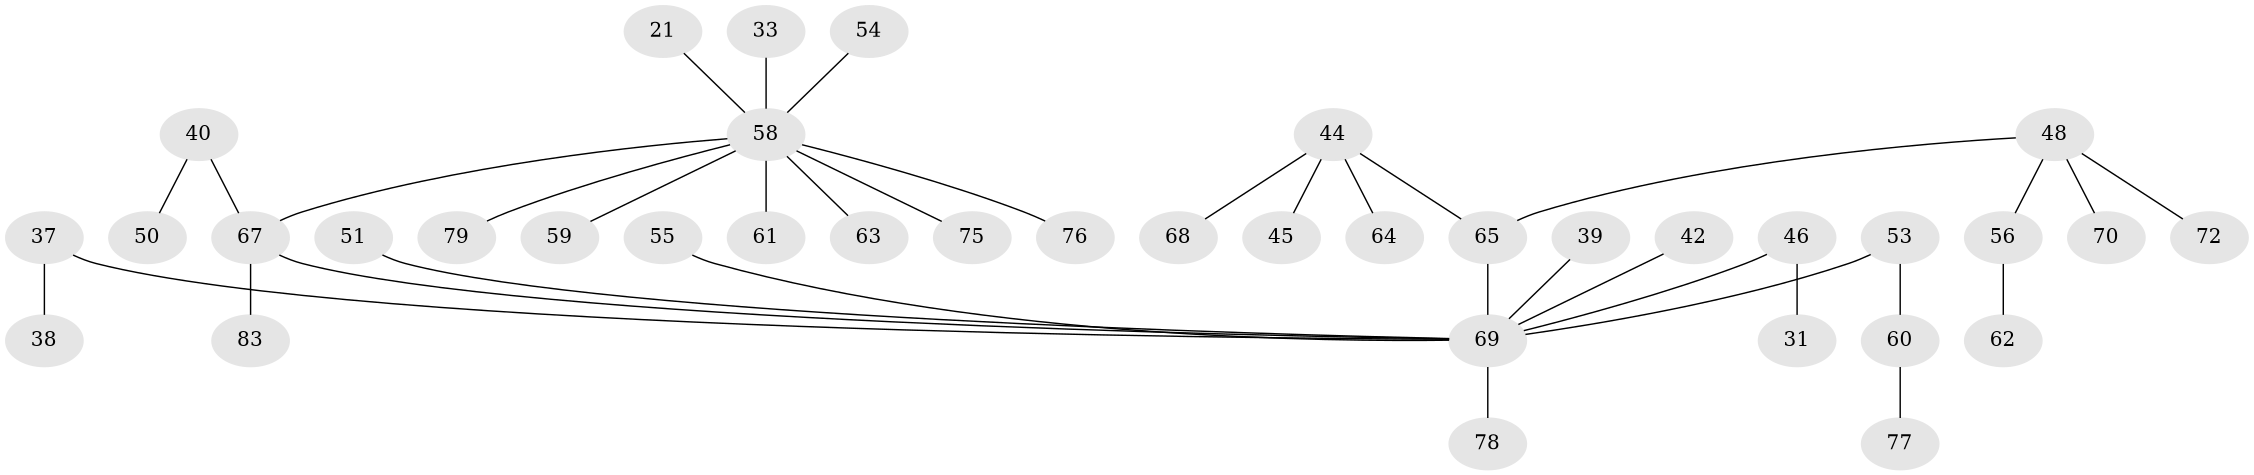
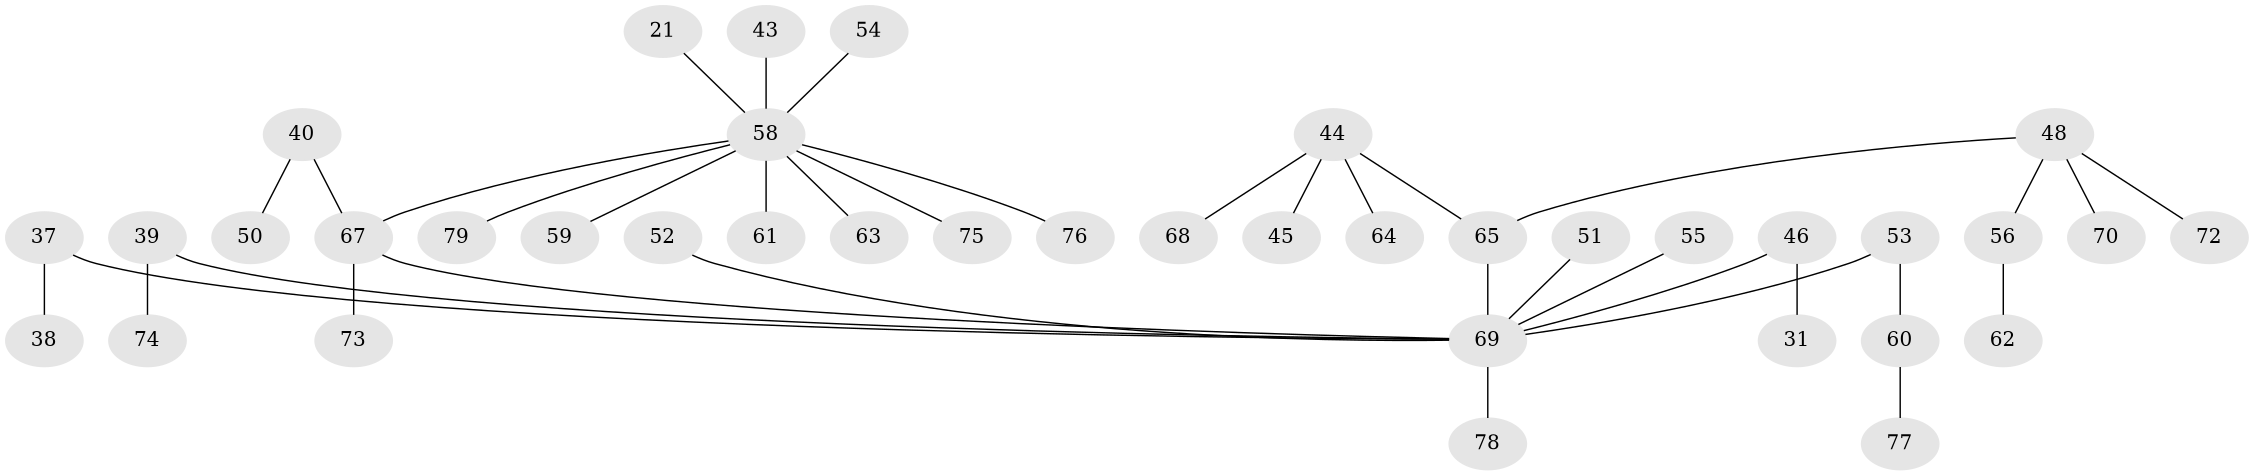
node "33": label "33" -> "43"
node "42": label "42" -> "52"
node "74": added
node "83": label "83" -> "73"
